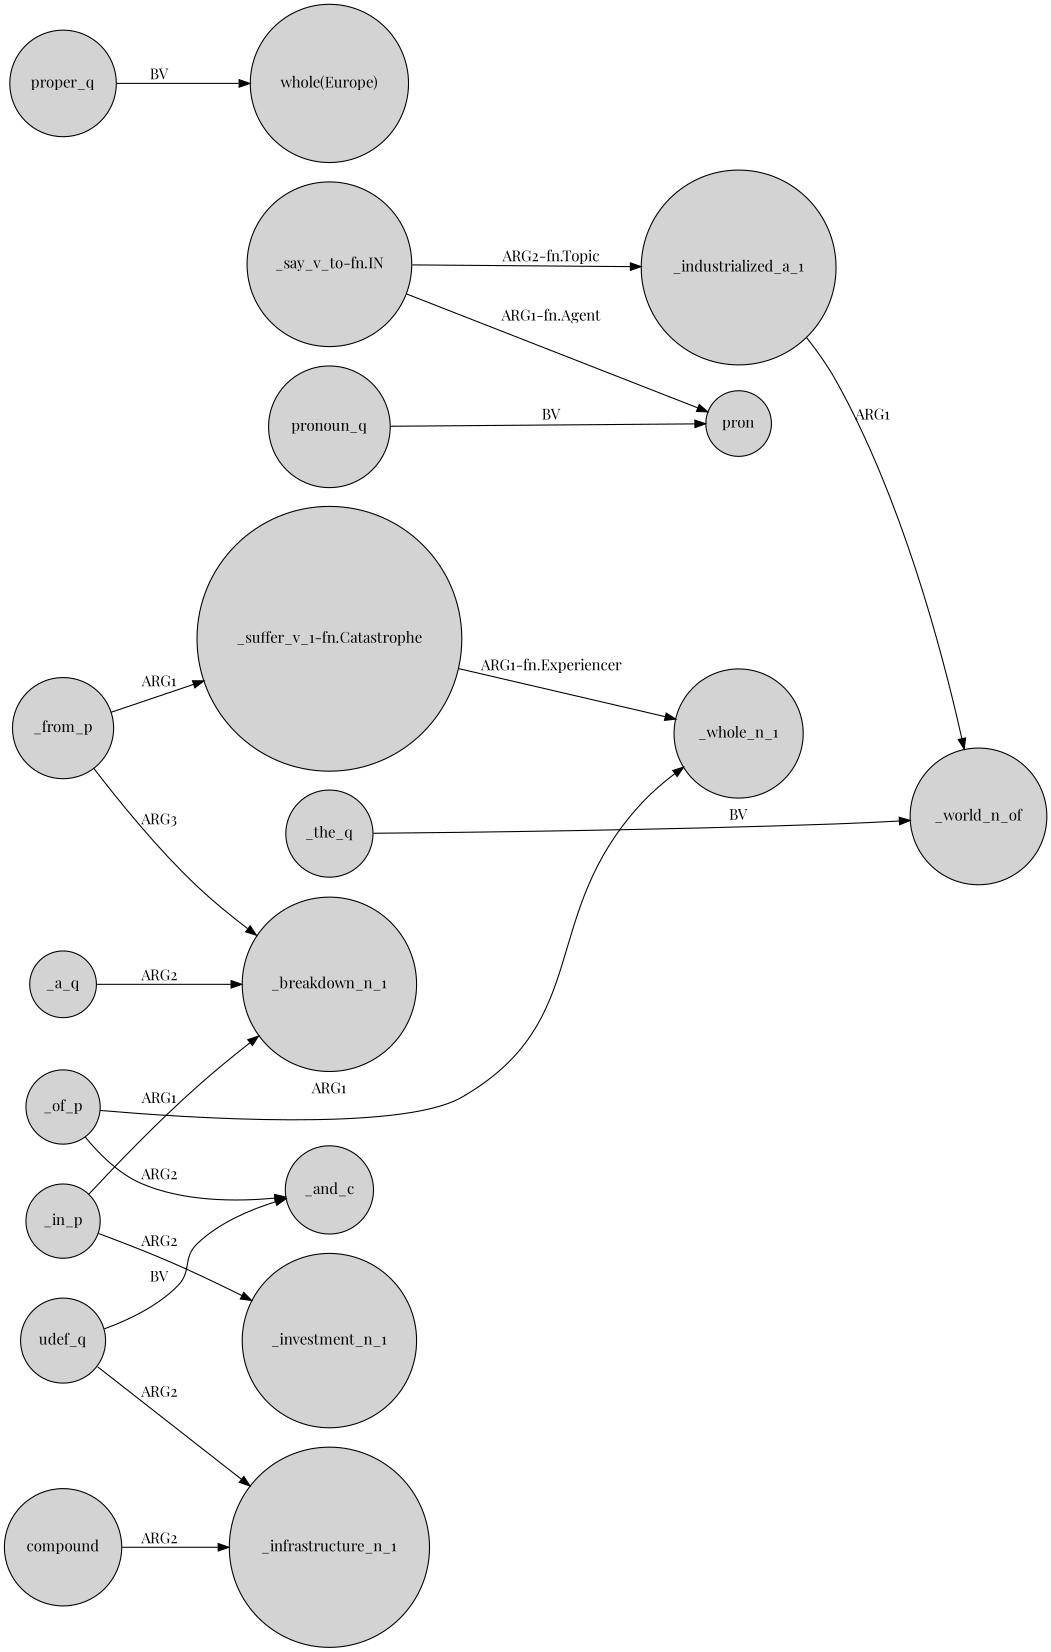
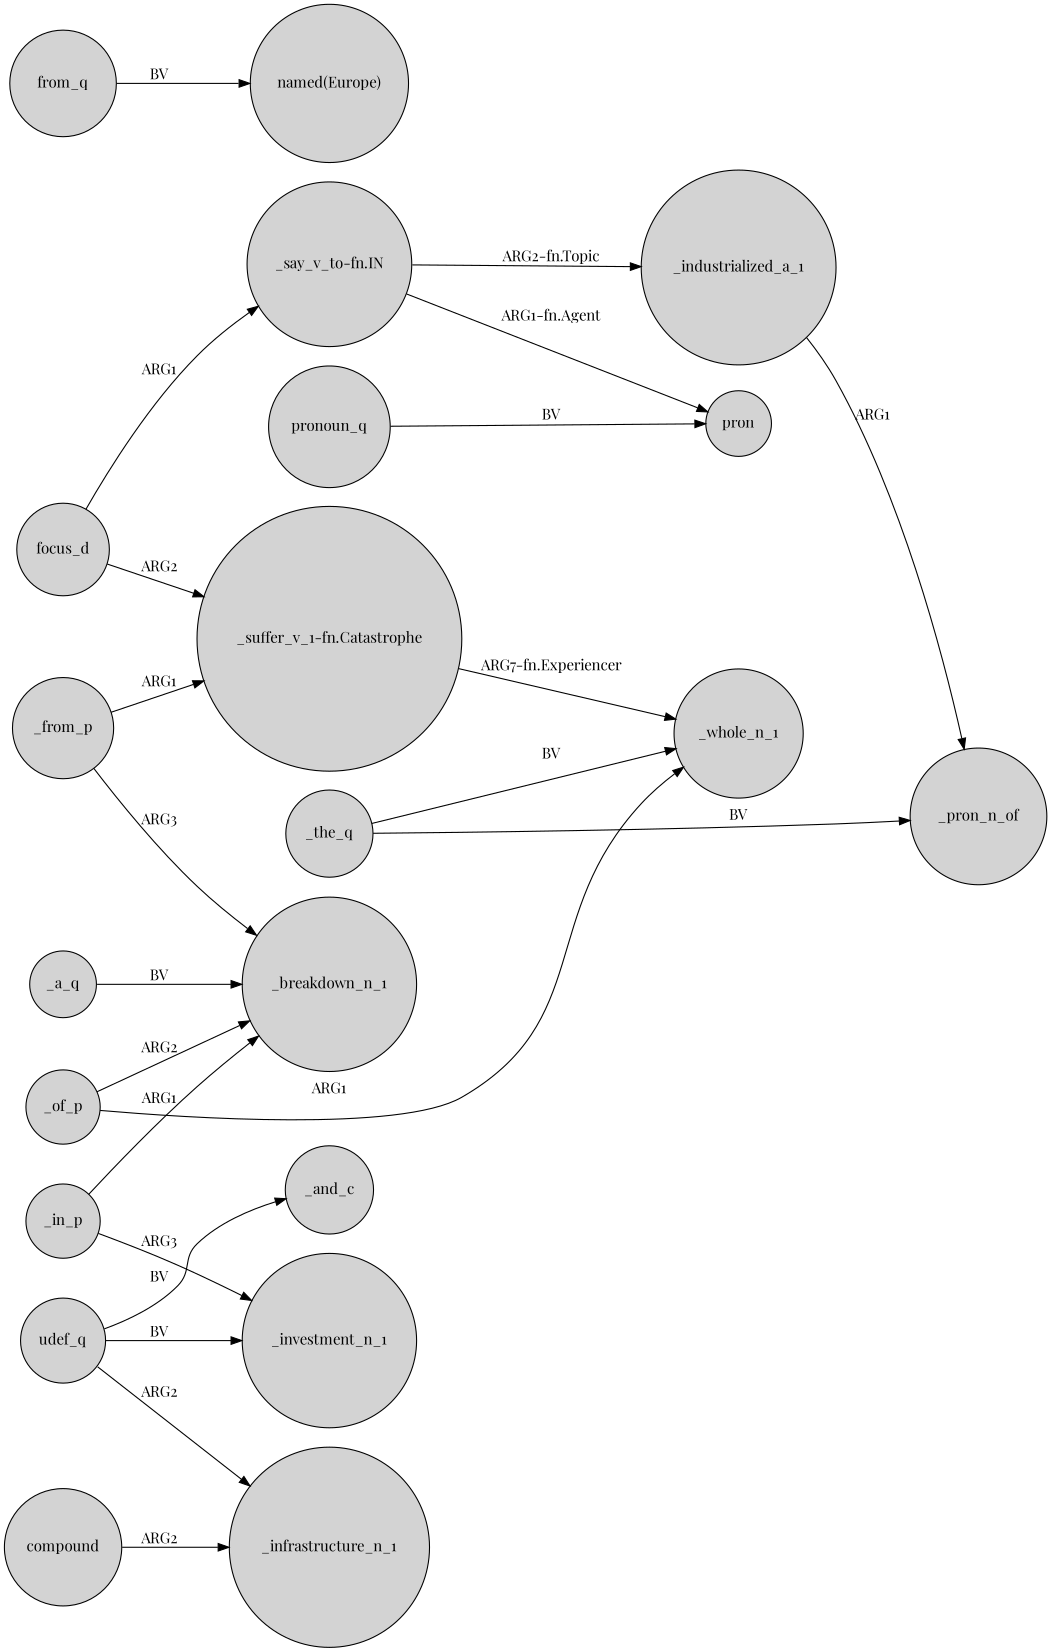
node "proper_q": label "proper_q" -> "from_q"
node "whole(Europe)": label "whole(Europe)" -> "named(Europe)"
node "focus_d": added
edge "_suffer_v_1-fn.Catastrophe" -> "_whole_n_1": label "ARG1-fn.Experiencer" -> "ARG7-fn.Experiencer"
edge "_the_q" -> "_whole_n_1": added, label "BV"
node "_world_n_of": label "_world_n_of" -> "_pron_n_of"
edge "_a_q" -> "_breakdown_n_1": label "ARG2" -> "BV"
edge "_of_p" -> "_and_c": now "_of_p" -> "_breakdown_n_1"
edge "_in_p" -> "_investment_n_1": label "ARG2" -> "ARG3"
edge "udef_q" -> "_investment_n_1": added, label "BV"
